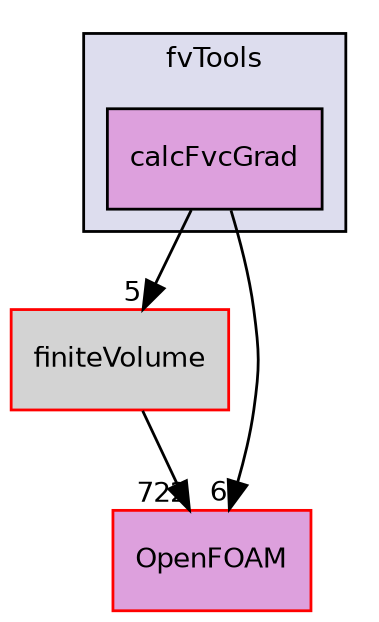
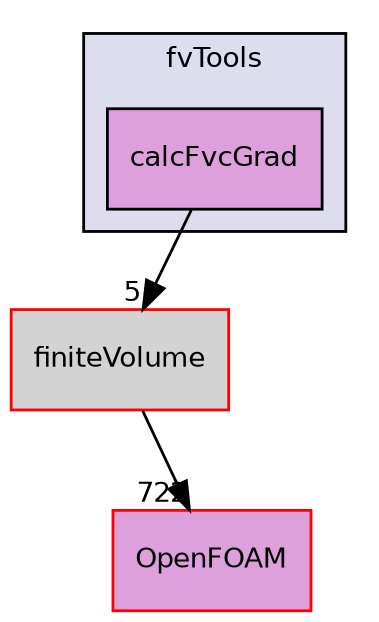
edge "calcFvcGrad" -> "OpenFOAM": removed
